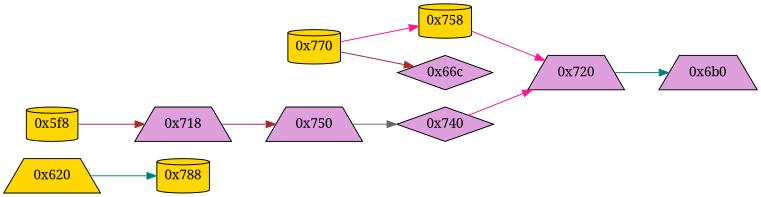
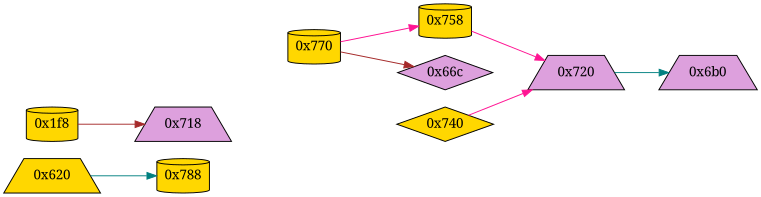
node "0x5f8": label "0x5f8" -> "0x1f8"
node "0x750": removed
node "0x740": fillcolor plum -> gold
